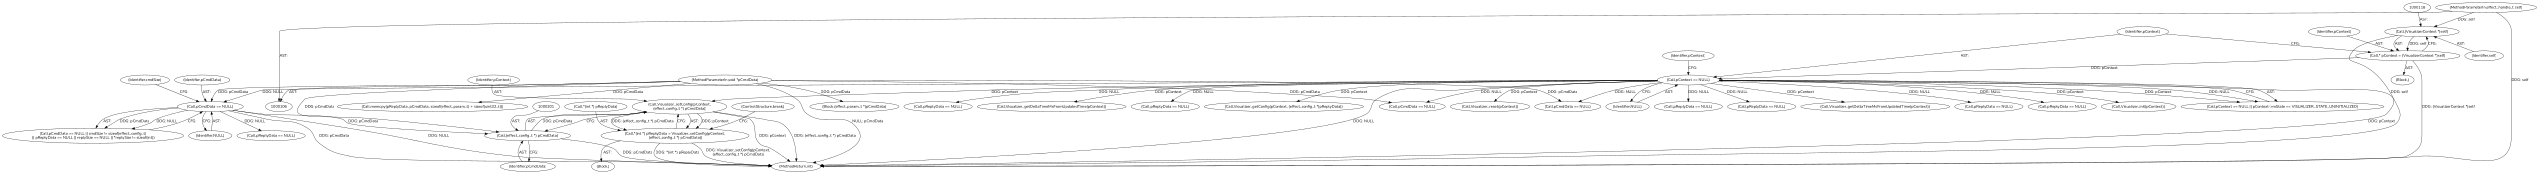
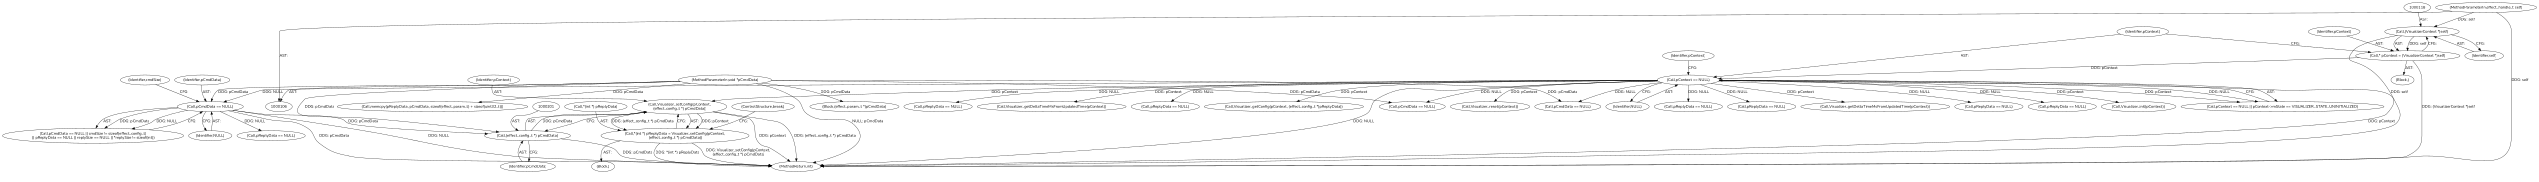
edge "(Call,(VisualizerContext *)self)" -> "(Identifier,self)": added, label "CFG:"
